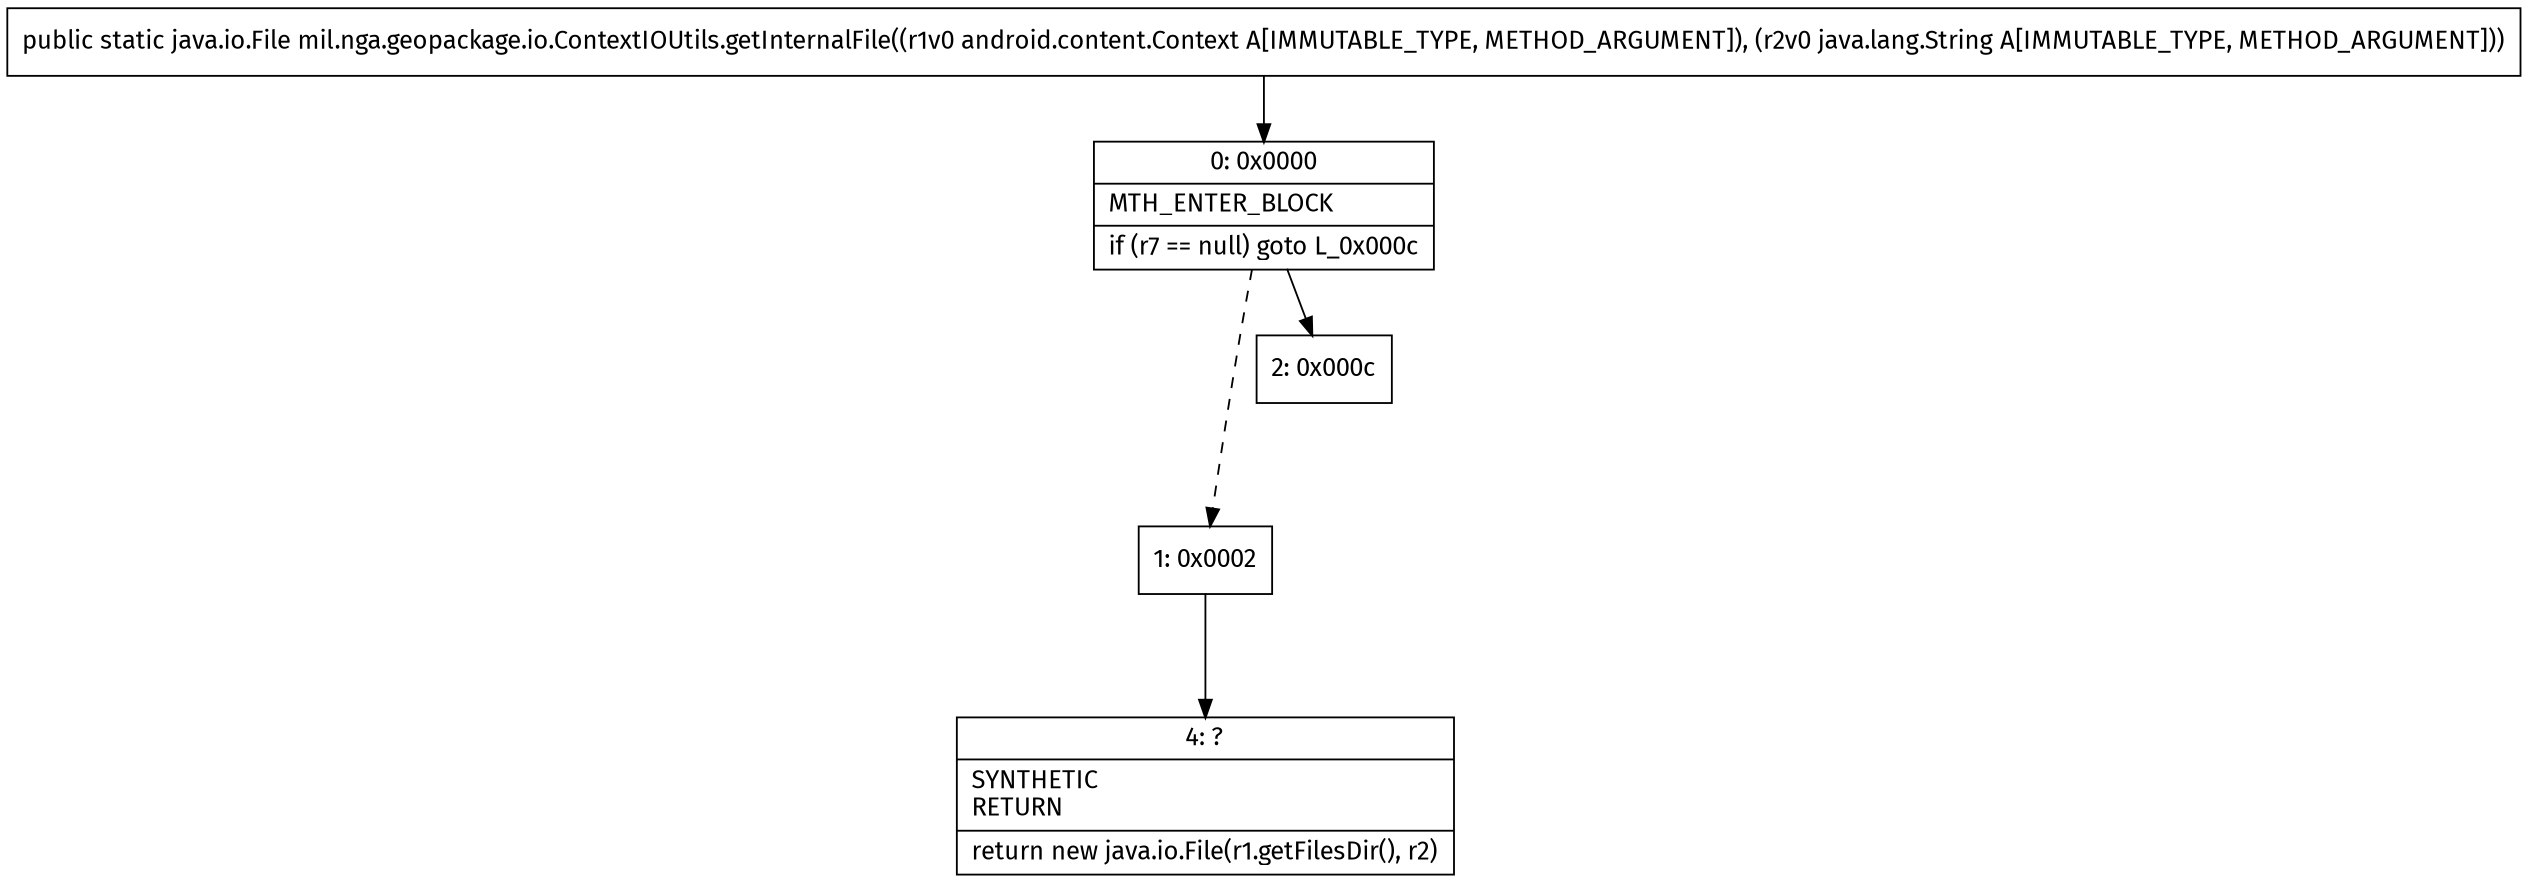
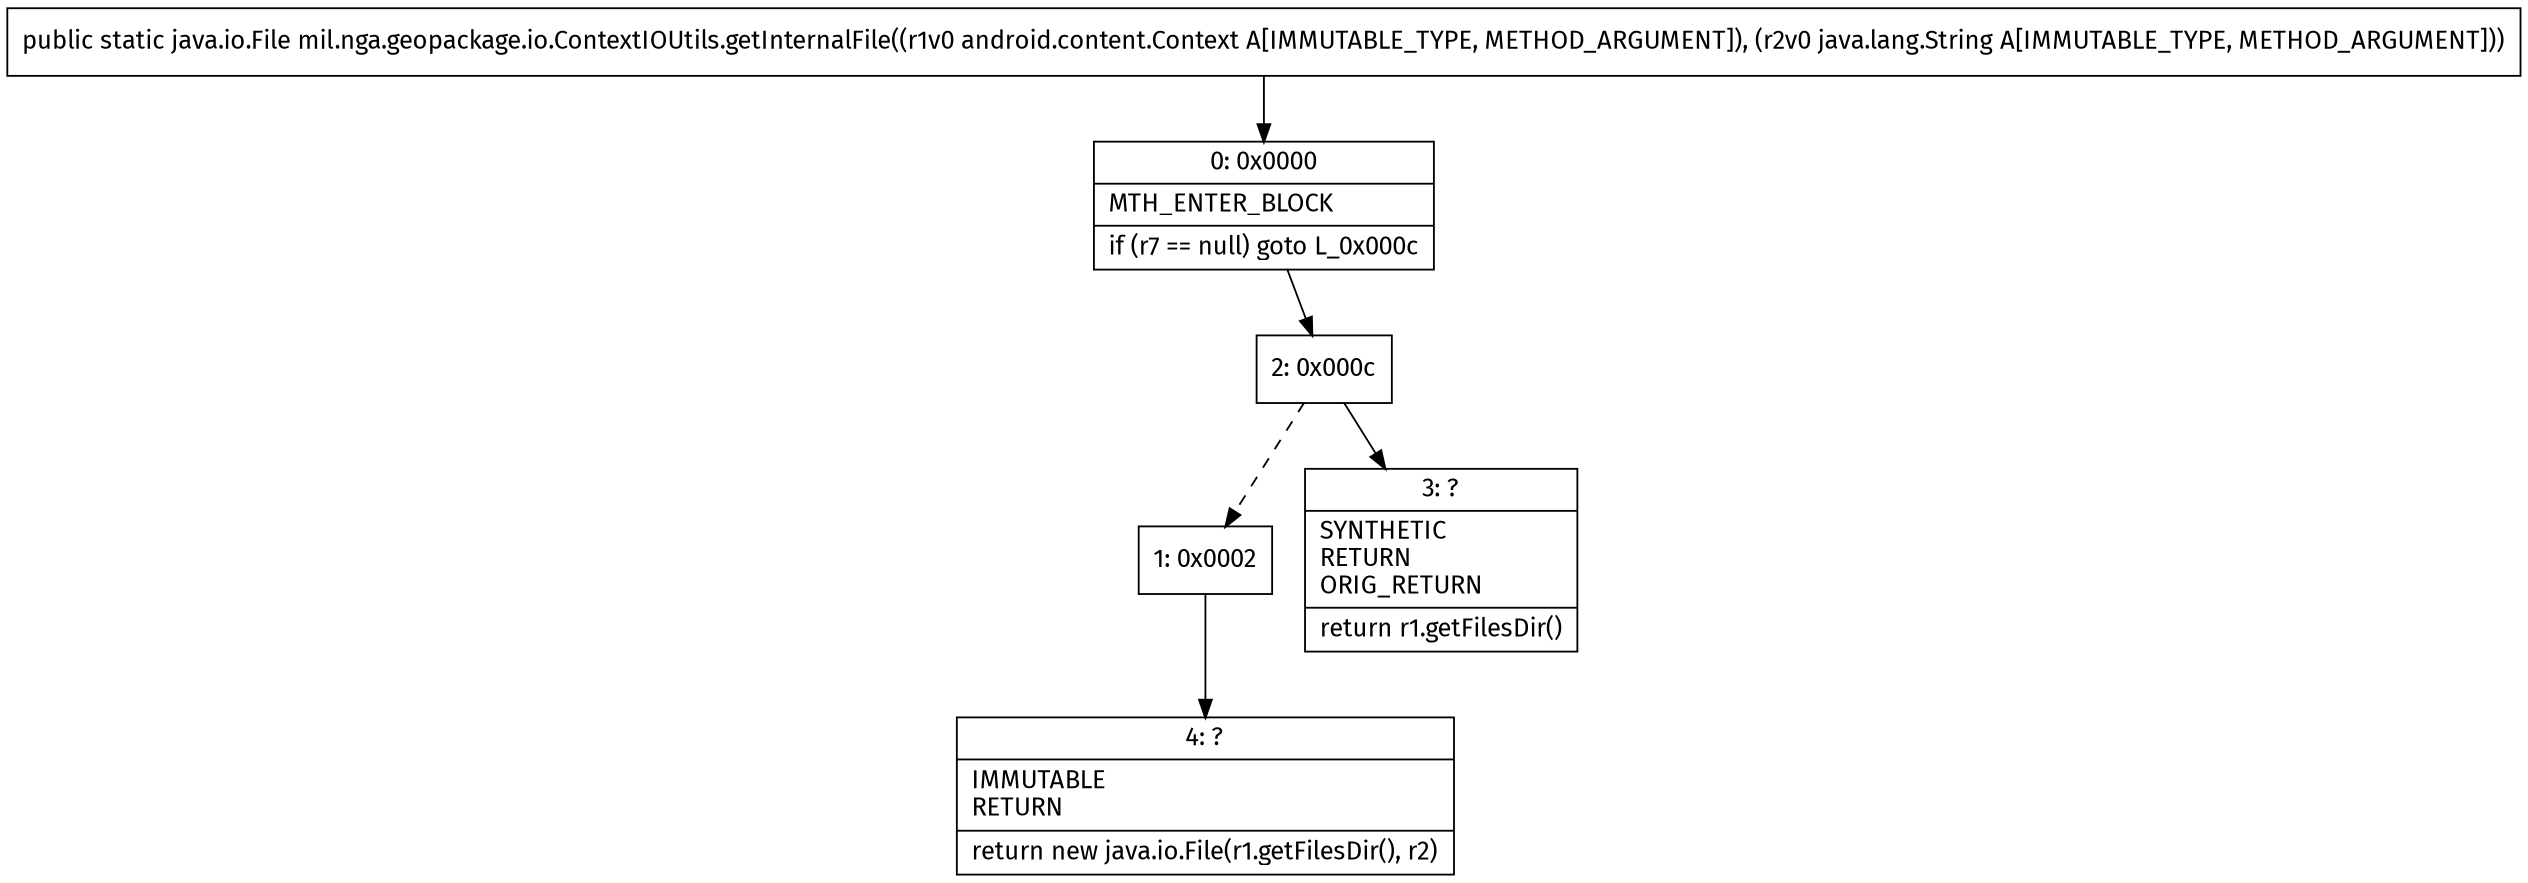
edge "0: 0x0000" -> "1: 0x0002": now "2: 0x000c" -> "1: 0x0002"
node "3: ?": added
node "4: ?": text "SYNTHETIC" -> "IMMUTABLE"
